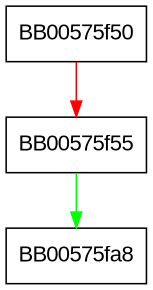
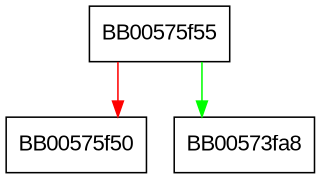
edge "BB00575f50" -> "BB00575f55": reversed
node "BB00575fa8": label "BB00575fa8" -> "BB00573fa8"
